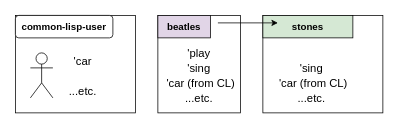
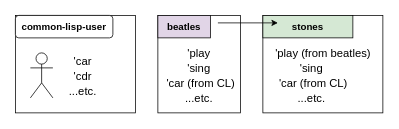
node "'play (from beatles)": added
node "'cdr": added
